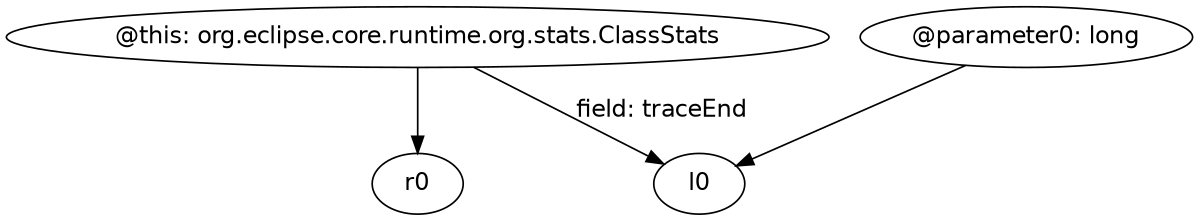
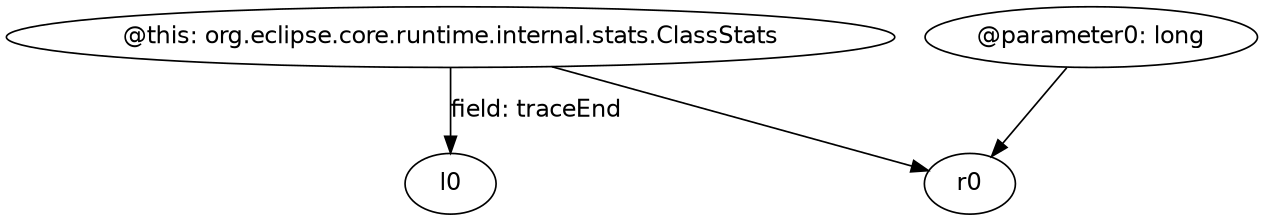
node "@this: org.eclipse.core.runtime.org.stats.ClassStats": label "@this: org.eclipse.core.runtime.org.stats.ClassStats" -> "@this: org.eclipse.core.runtime.internal.stats.ClassStats"
edge "@parameter0: long" -> "l0": now "@parameter0: long" -> "r0"
